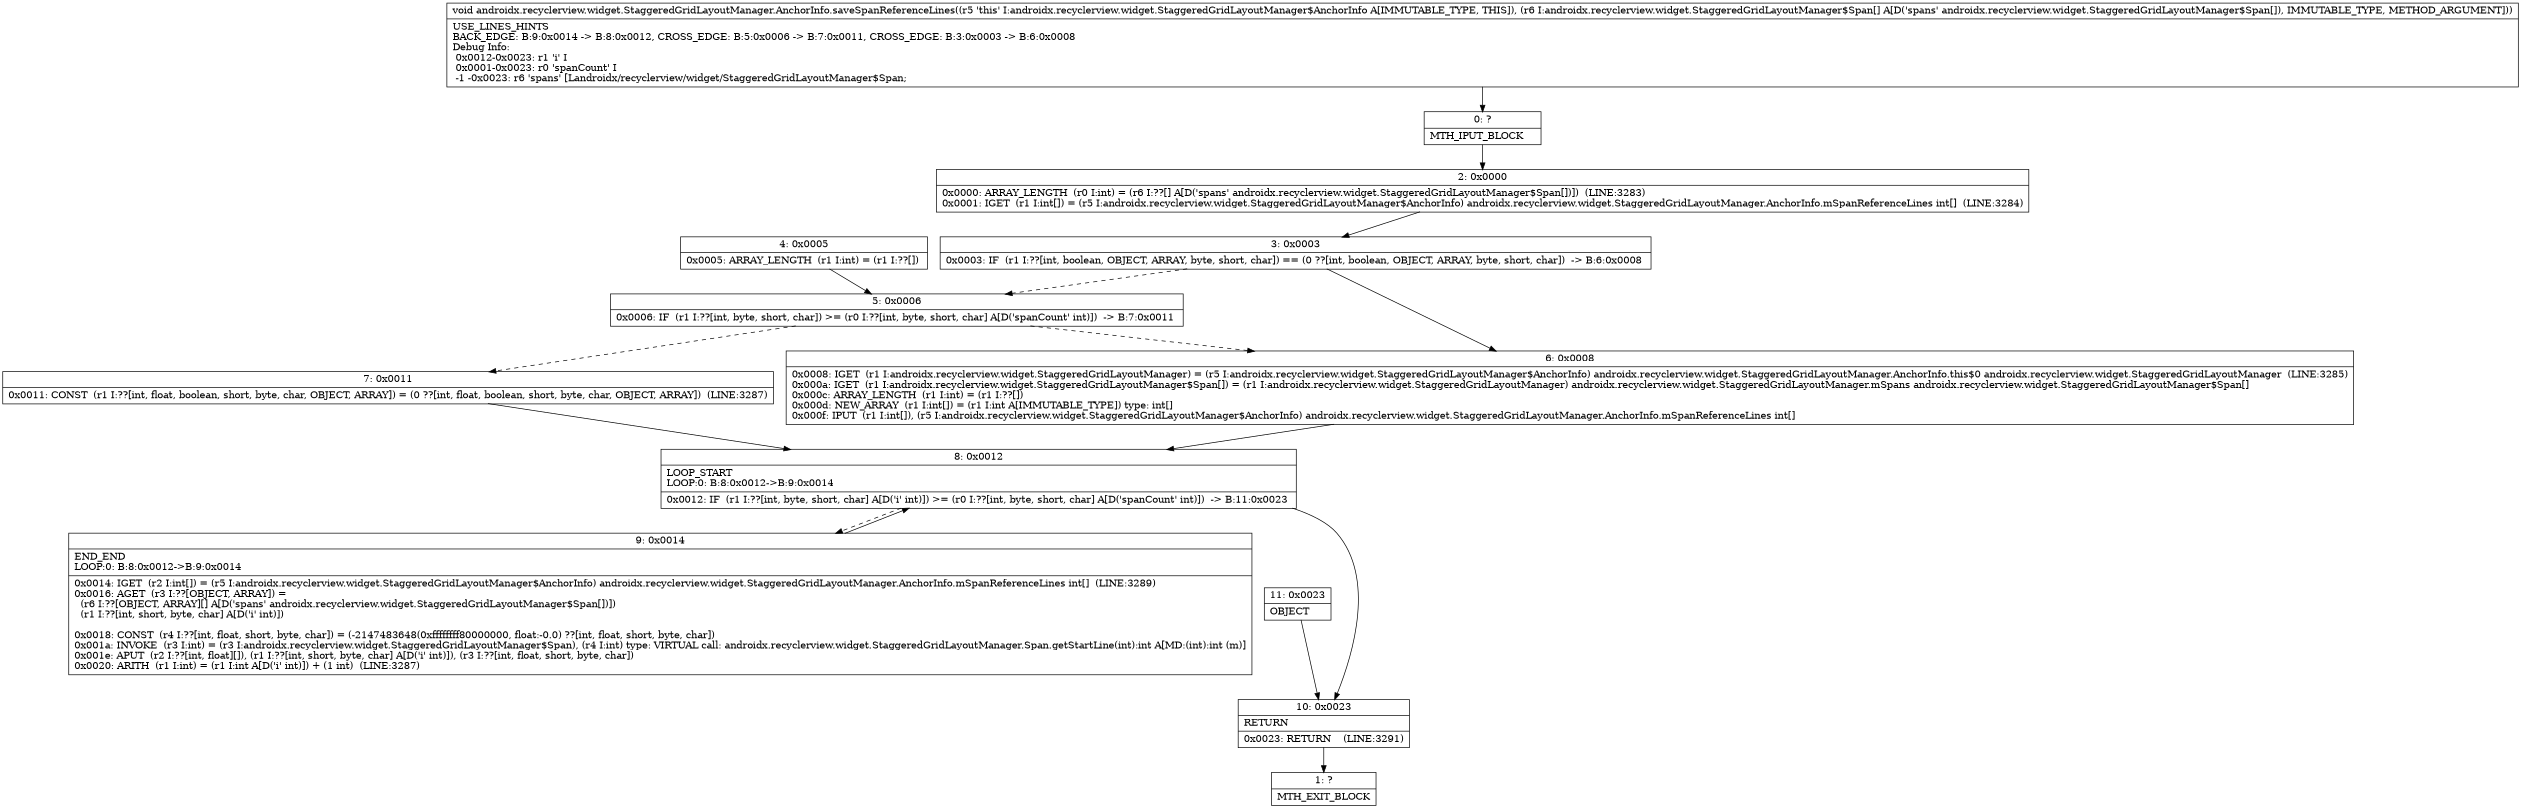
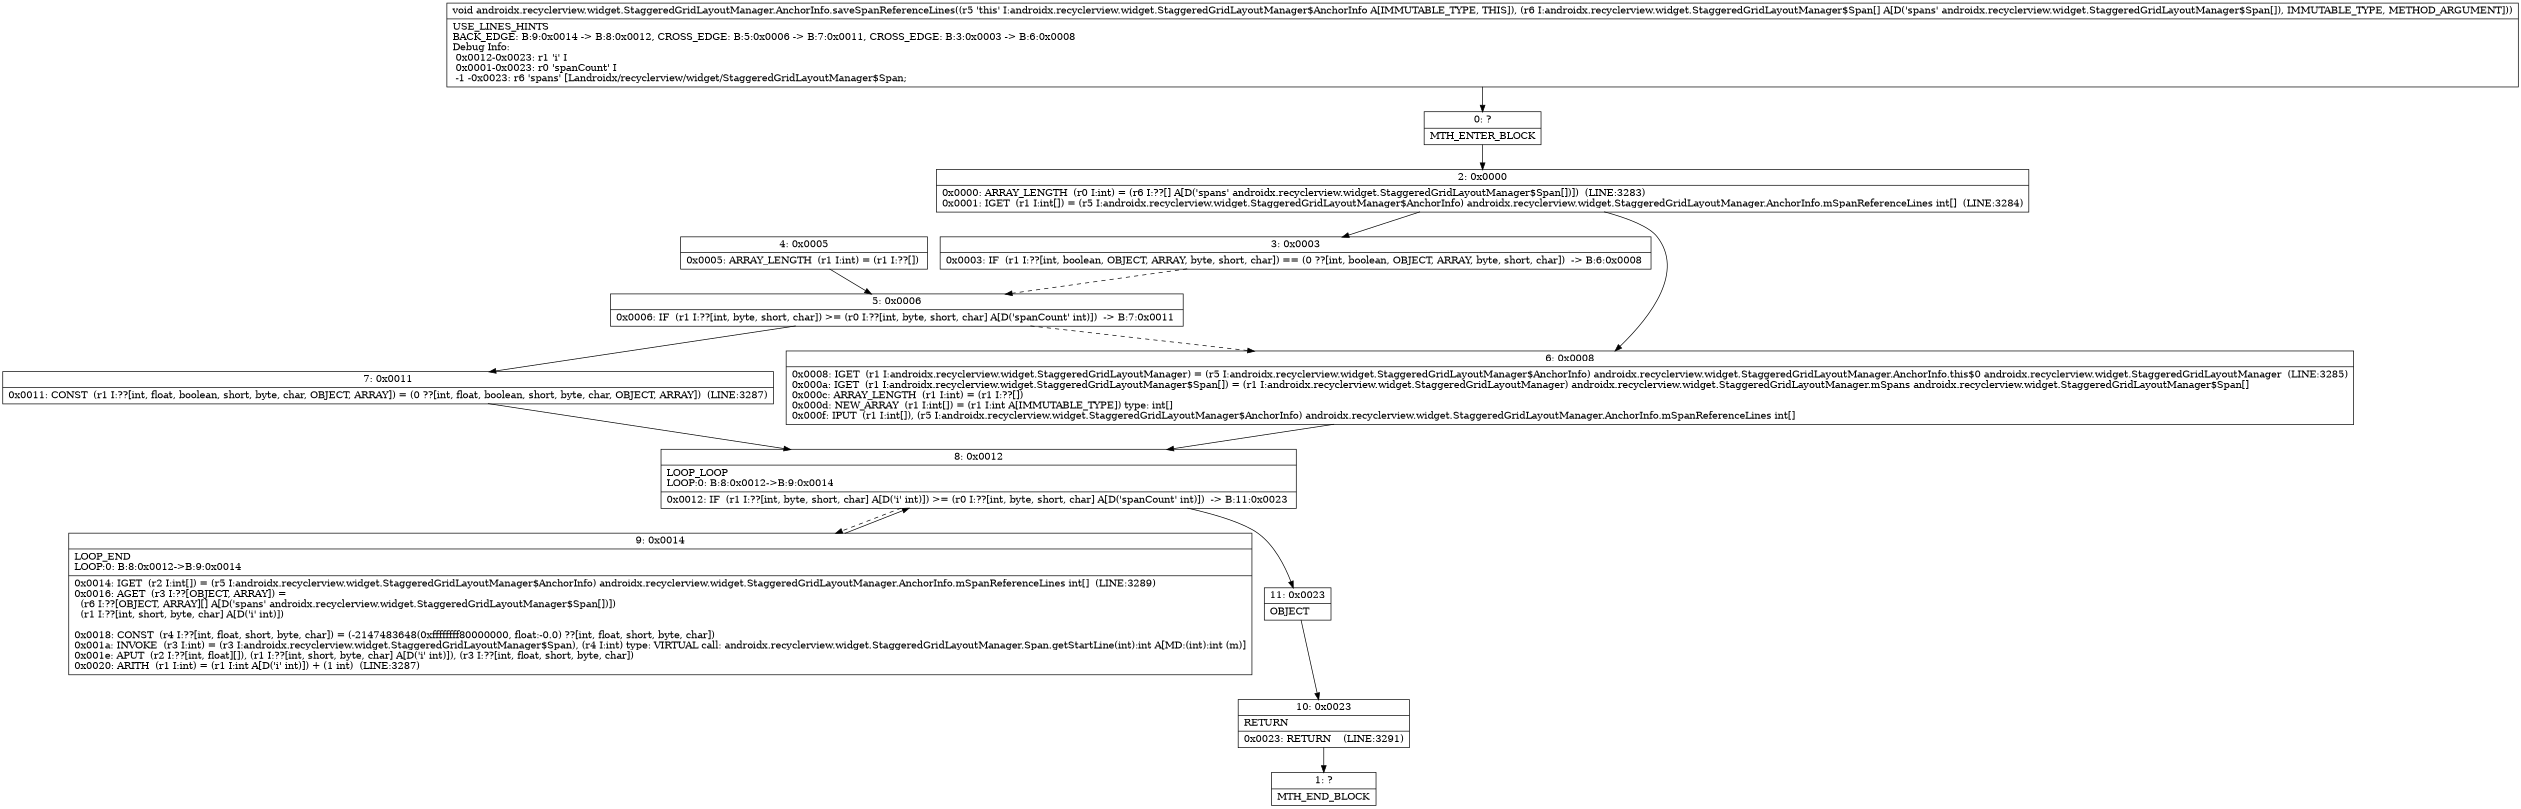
node "0: ?": text "MTH_IPUT_BLOCK" -> "MTH_ENTER_BLOCK"
edge "3: 0x0003" -> "6: 0x0008": now "2: 0x0000" -> "6: 0x0008"
edge "5: 0x0006" -> "7: 0x0011": style dashed -> solid
node "8: 0x0012": text "LOOP_START" -> "LOOP_LOOP"
node "9: 0x0014": text "END_END" -> "LOOP_END"
edge "8: 0x0012" -> "10: 0x0023": now "8: 0x0012" -> "11: 0x0023"
node "1: ?": text "MTH_EXIT_BLOCK" -> "MTH_END_BLOCK"
